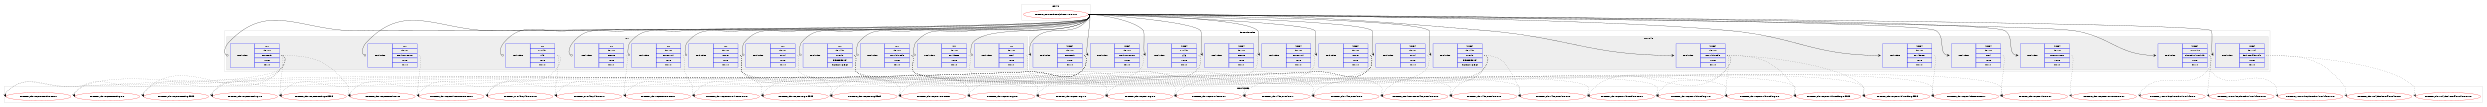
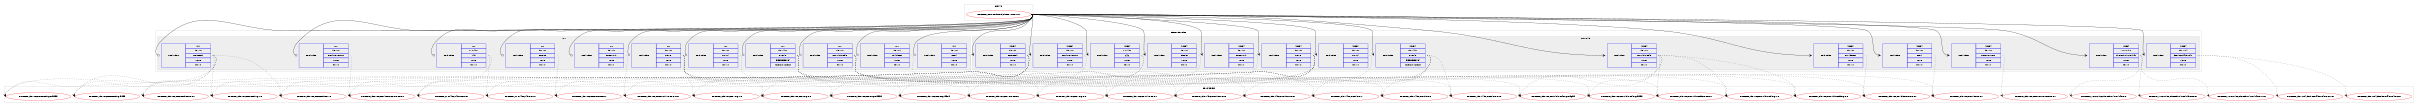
node "portage://dev-qt/qtspeech-6.8.0": removed
node "portage://qtprintsupport-libs/quazip-1.3-r2": label "portage://qtprintsupport-libs/quazip-1.3-r2" -> "portage://dev-libs/quazip-1.3-r2"
node "portage://dev-qt/qtmultimedia-6.8.9999": label "portage://dev-qt/qtmultimedia-6.8.9999" -> "portage://dev-qt/qtmultimedia-6.8.9699"
